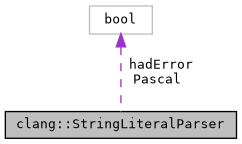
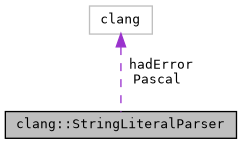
node "bool": label "bool" -> "clang"
